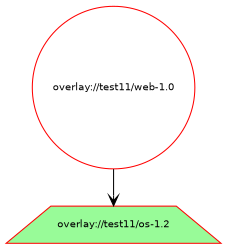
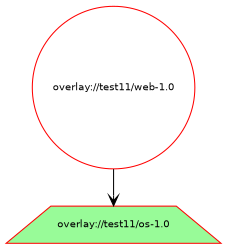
node "overlay://test11/os-1.2": label "overlay://test11/os-1.2" -> "overlay://test11/os-1.0"
